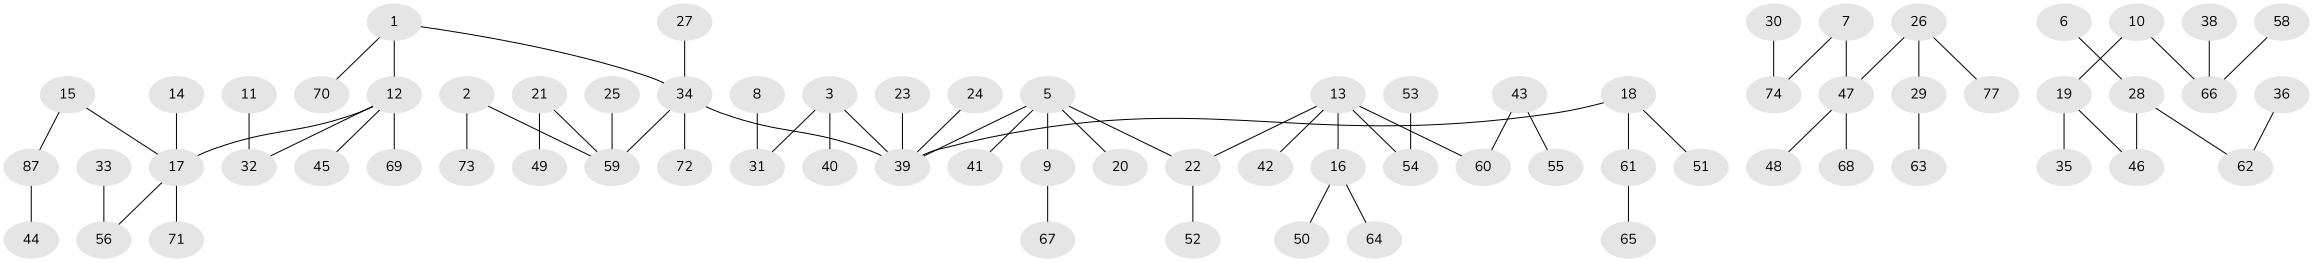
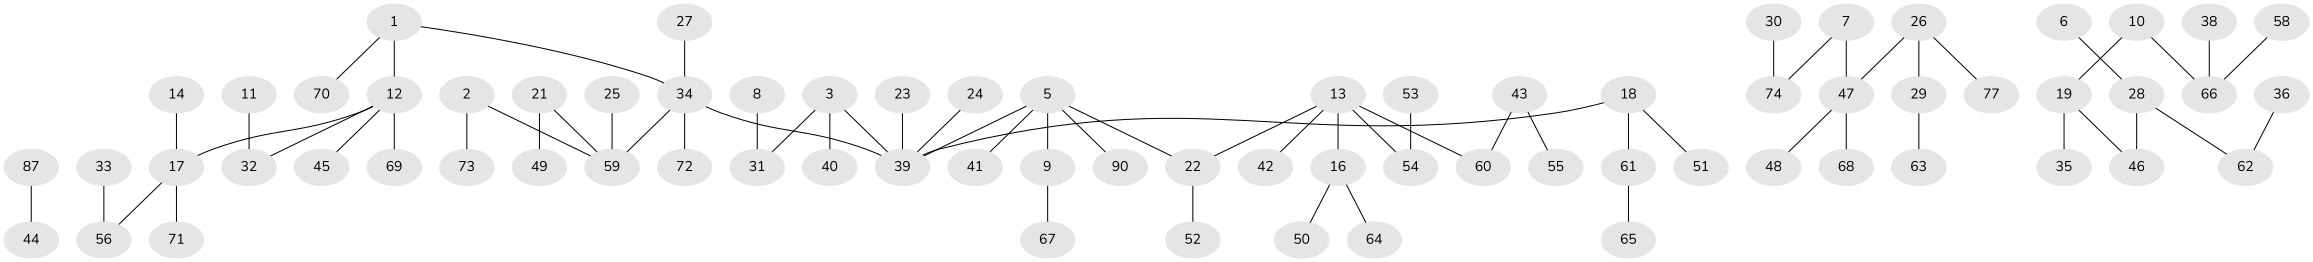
node "15": removed
node "20": label "20" -> "90"
